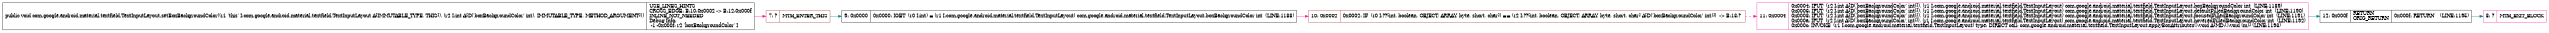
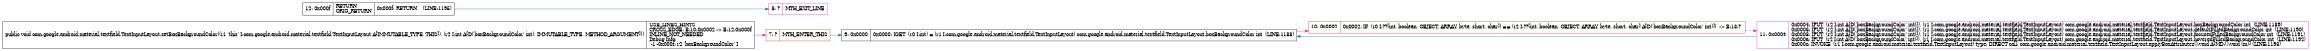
edge "11: 0x0004" -> "12: 0x000f": now "11: 0x0004" -> "9: 0x0000"
node "8: ?": text "MTH_EXIT_BLOCK" -> "MTH_EXIT_LINE"
